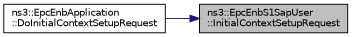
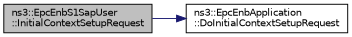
edge "ns3::EpcEnbApplication ::DoInitialContextSetupRequest" -> "ns3::EpcEnbS1SapUser ::InitialContextSetupRequest": reversed
